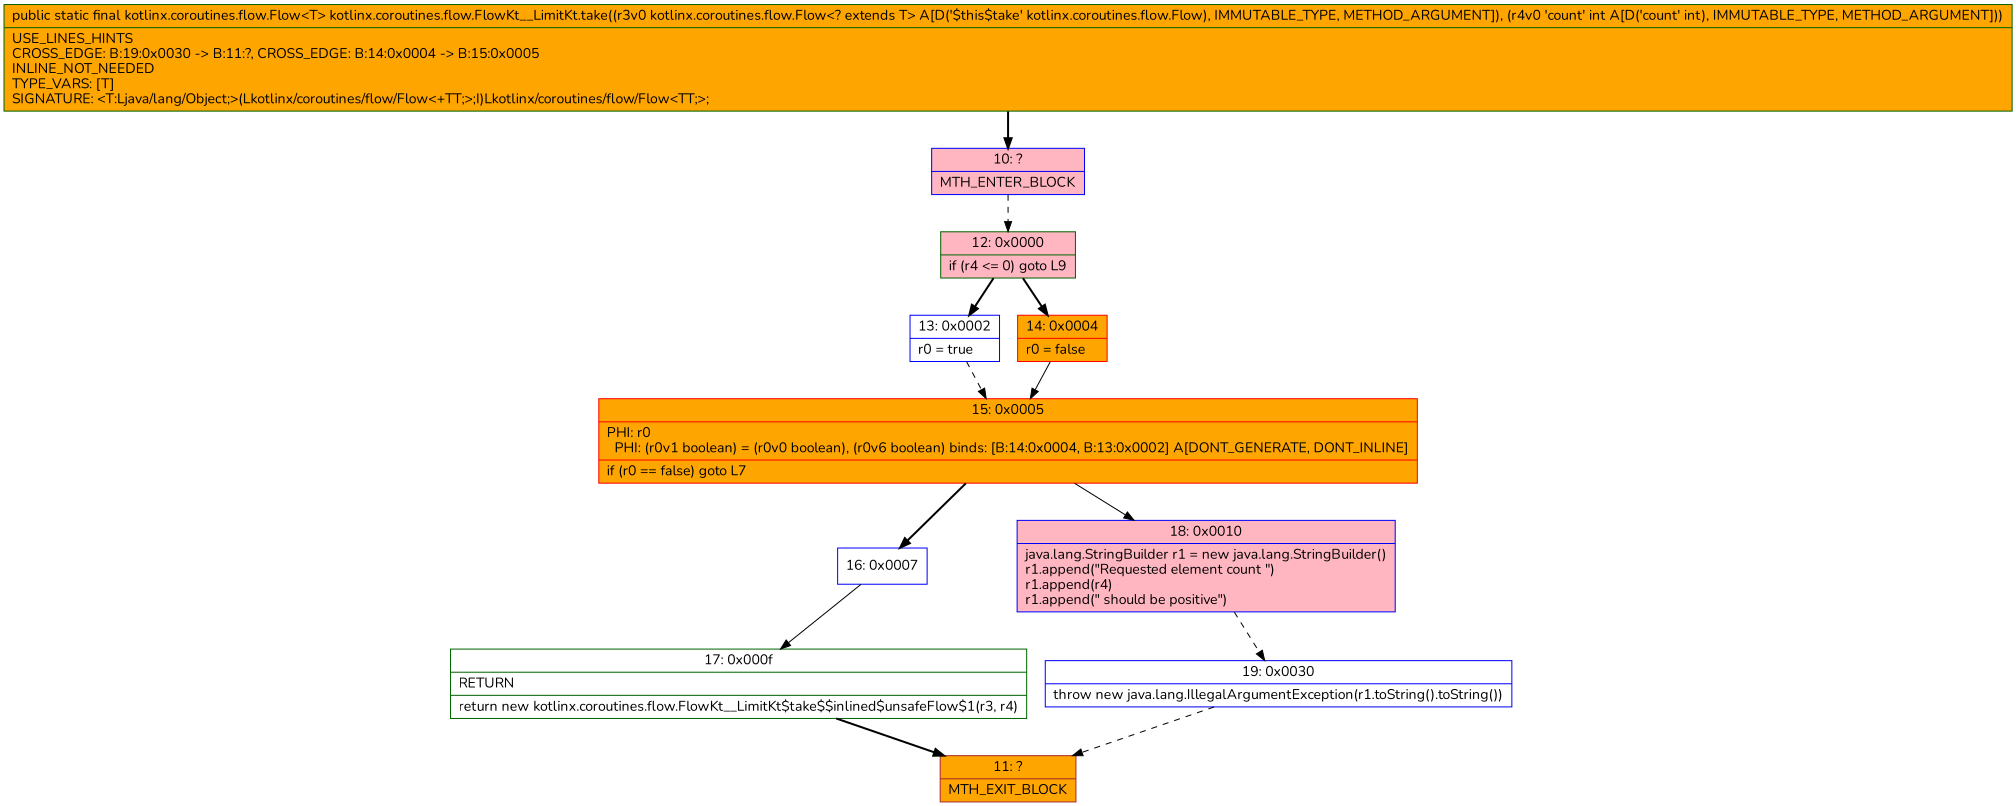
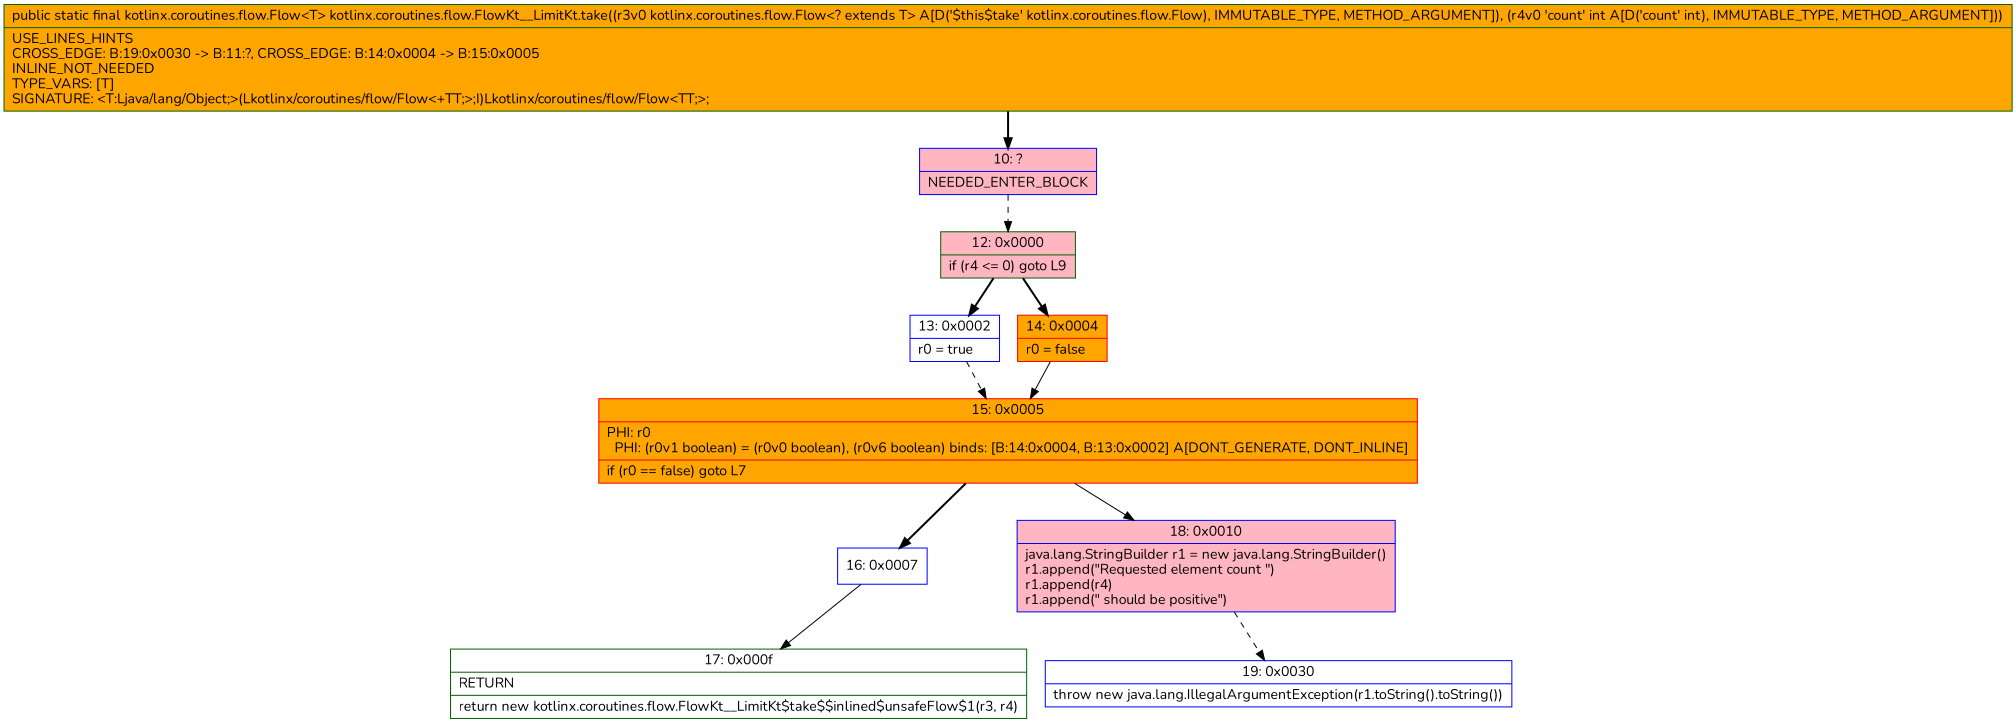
node "10: ?": text "MTH_ENTER_BLOCK" -> "NEEDED_ENTER_BLOCK"
node "11: ?": removed
